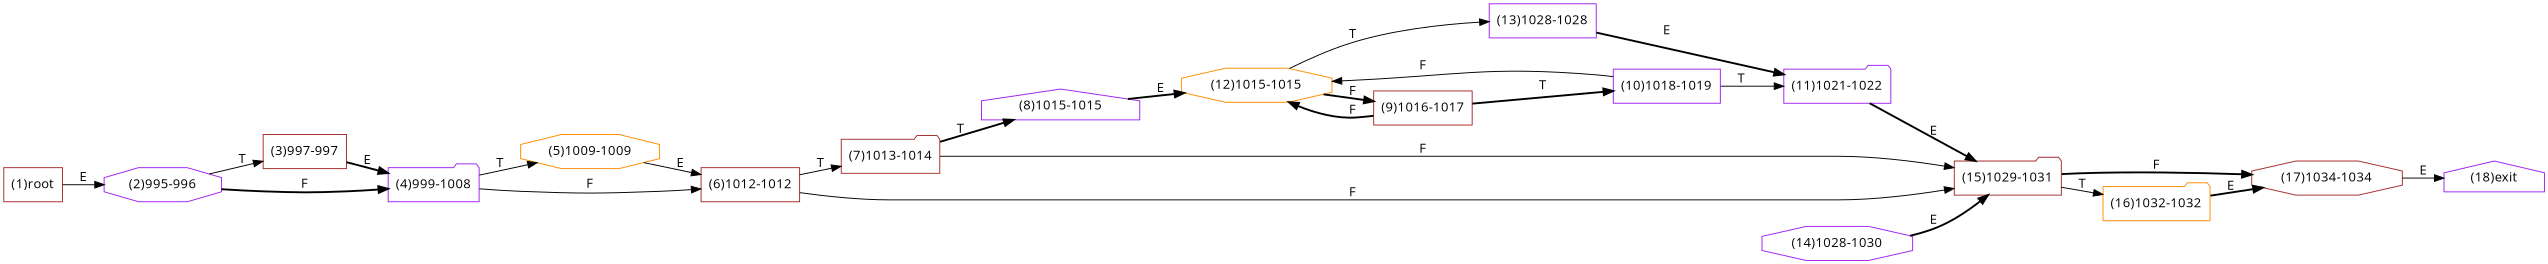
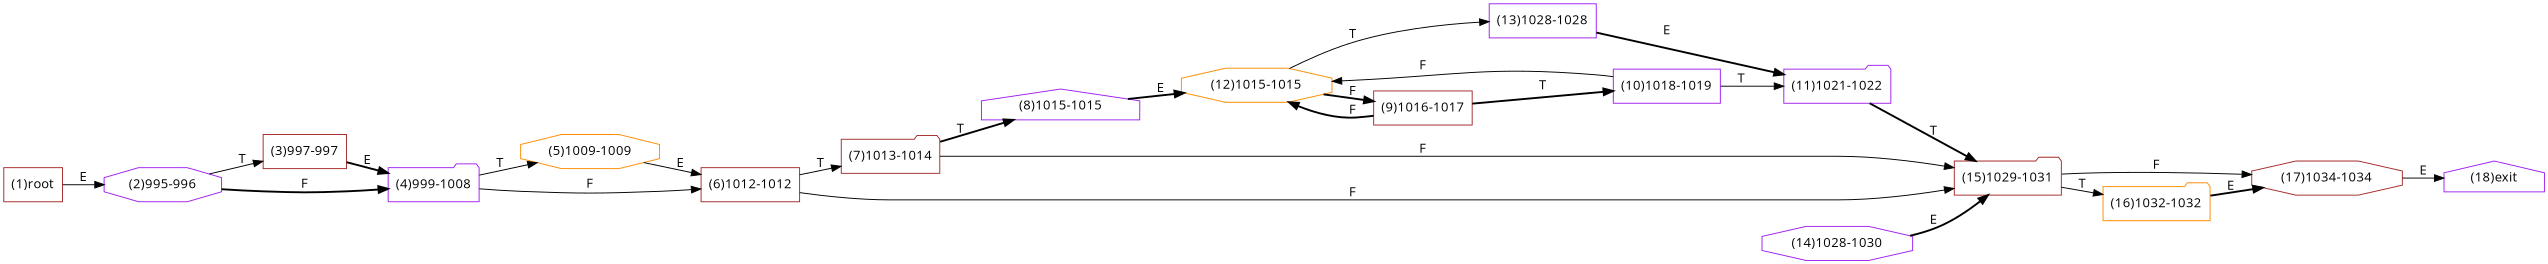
edge "(11)1021-1022" -> "(15)1029-1031": label "E" -> "T"
edge "(15)1029-1031" -> "(17)1034-1034": style bold -> solid
